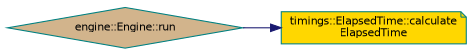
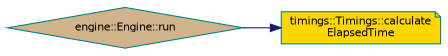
node "timings::ElapsedTime::calculate ElapsedTime": label "timings::ElapsedTime::calculate ElapsedTime" -> "timings::Timings::calculate ElapsedTime"
